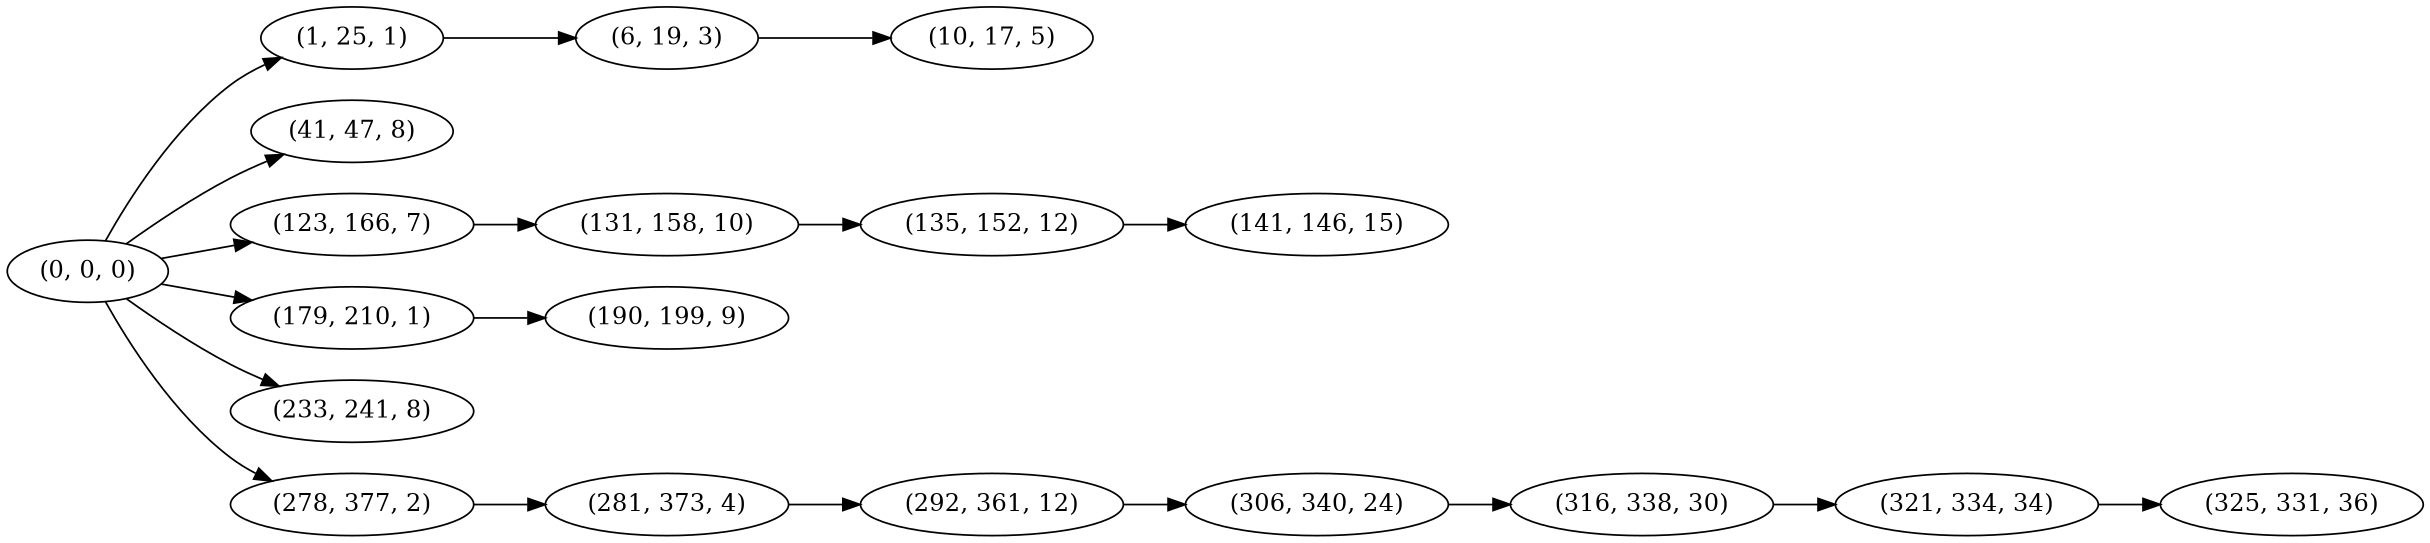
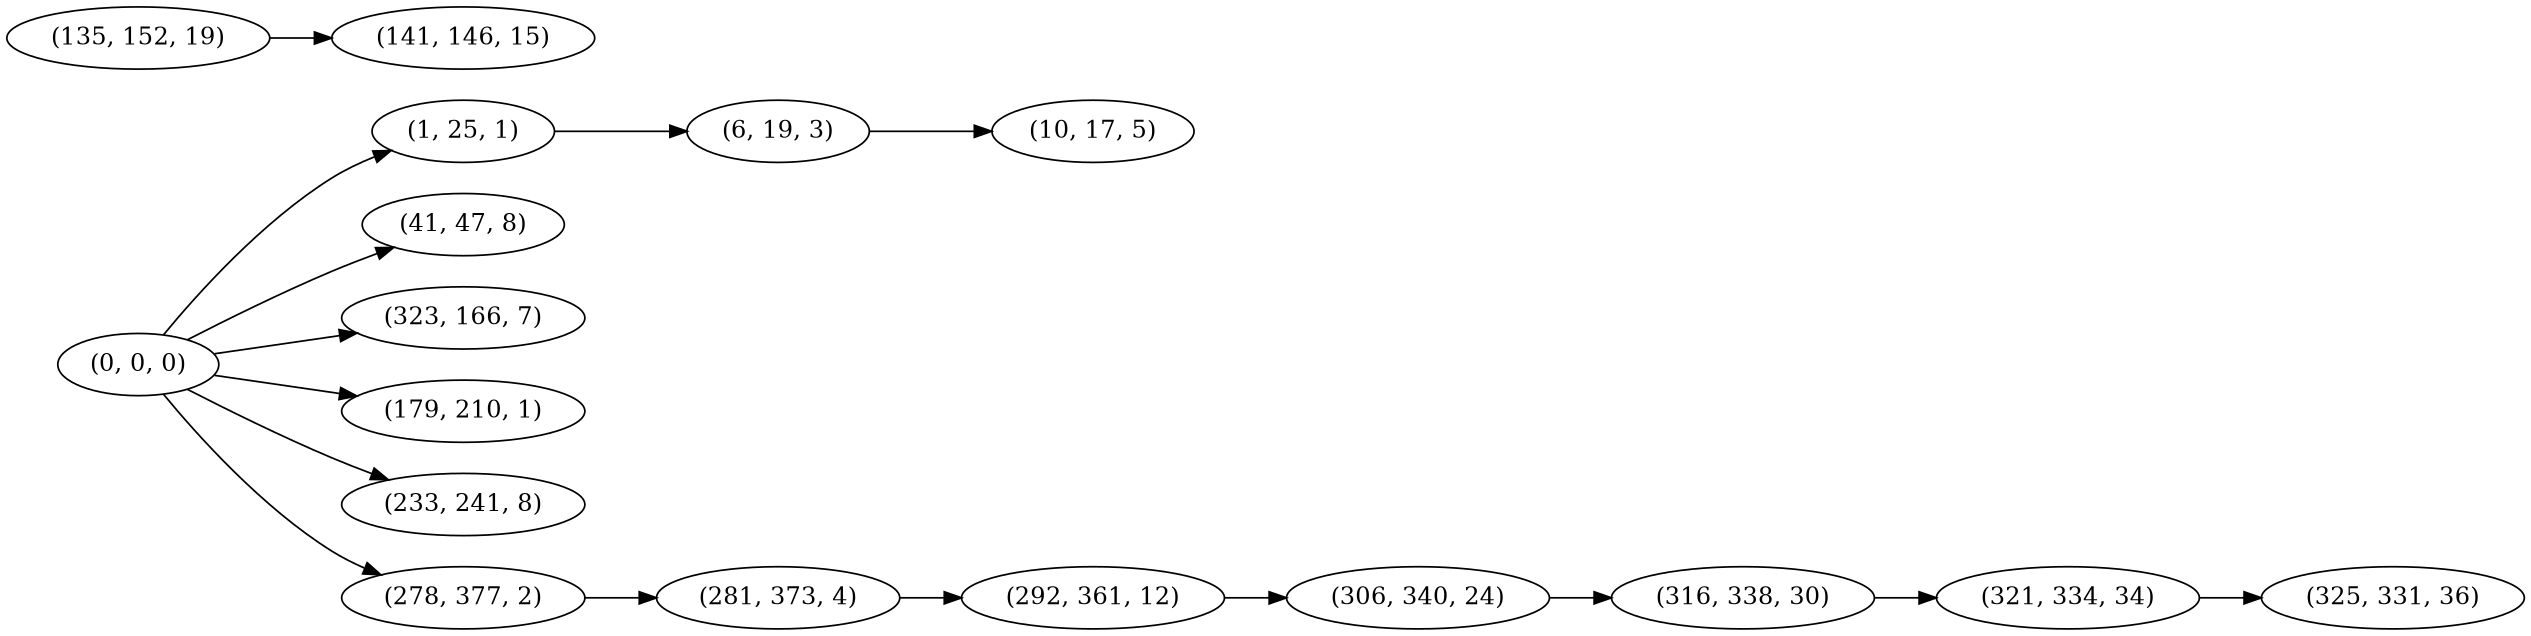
node "(123, 166, 7)": label "(123, 166, 7)" -> "(323, 166, 7)"
node "(131, 158, 10)": removed
node "(135, 152, 12)": label "(135, 152, 12)" -> "(135, 152, 19)"
node "(190, 199, 9)": removed
